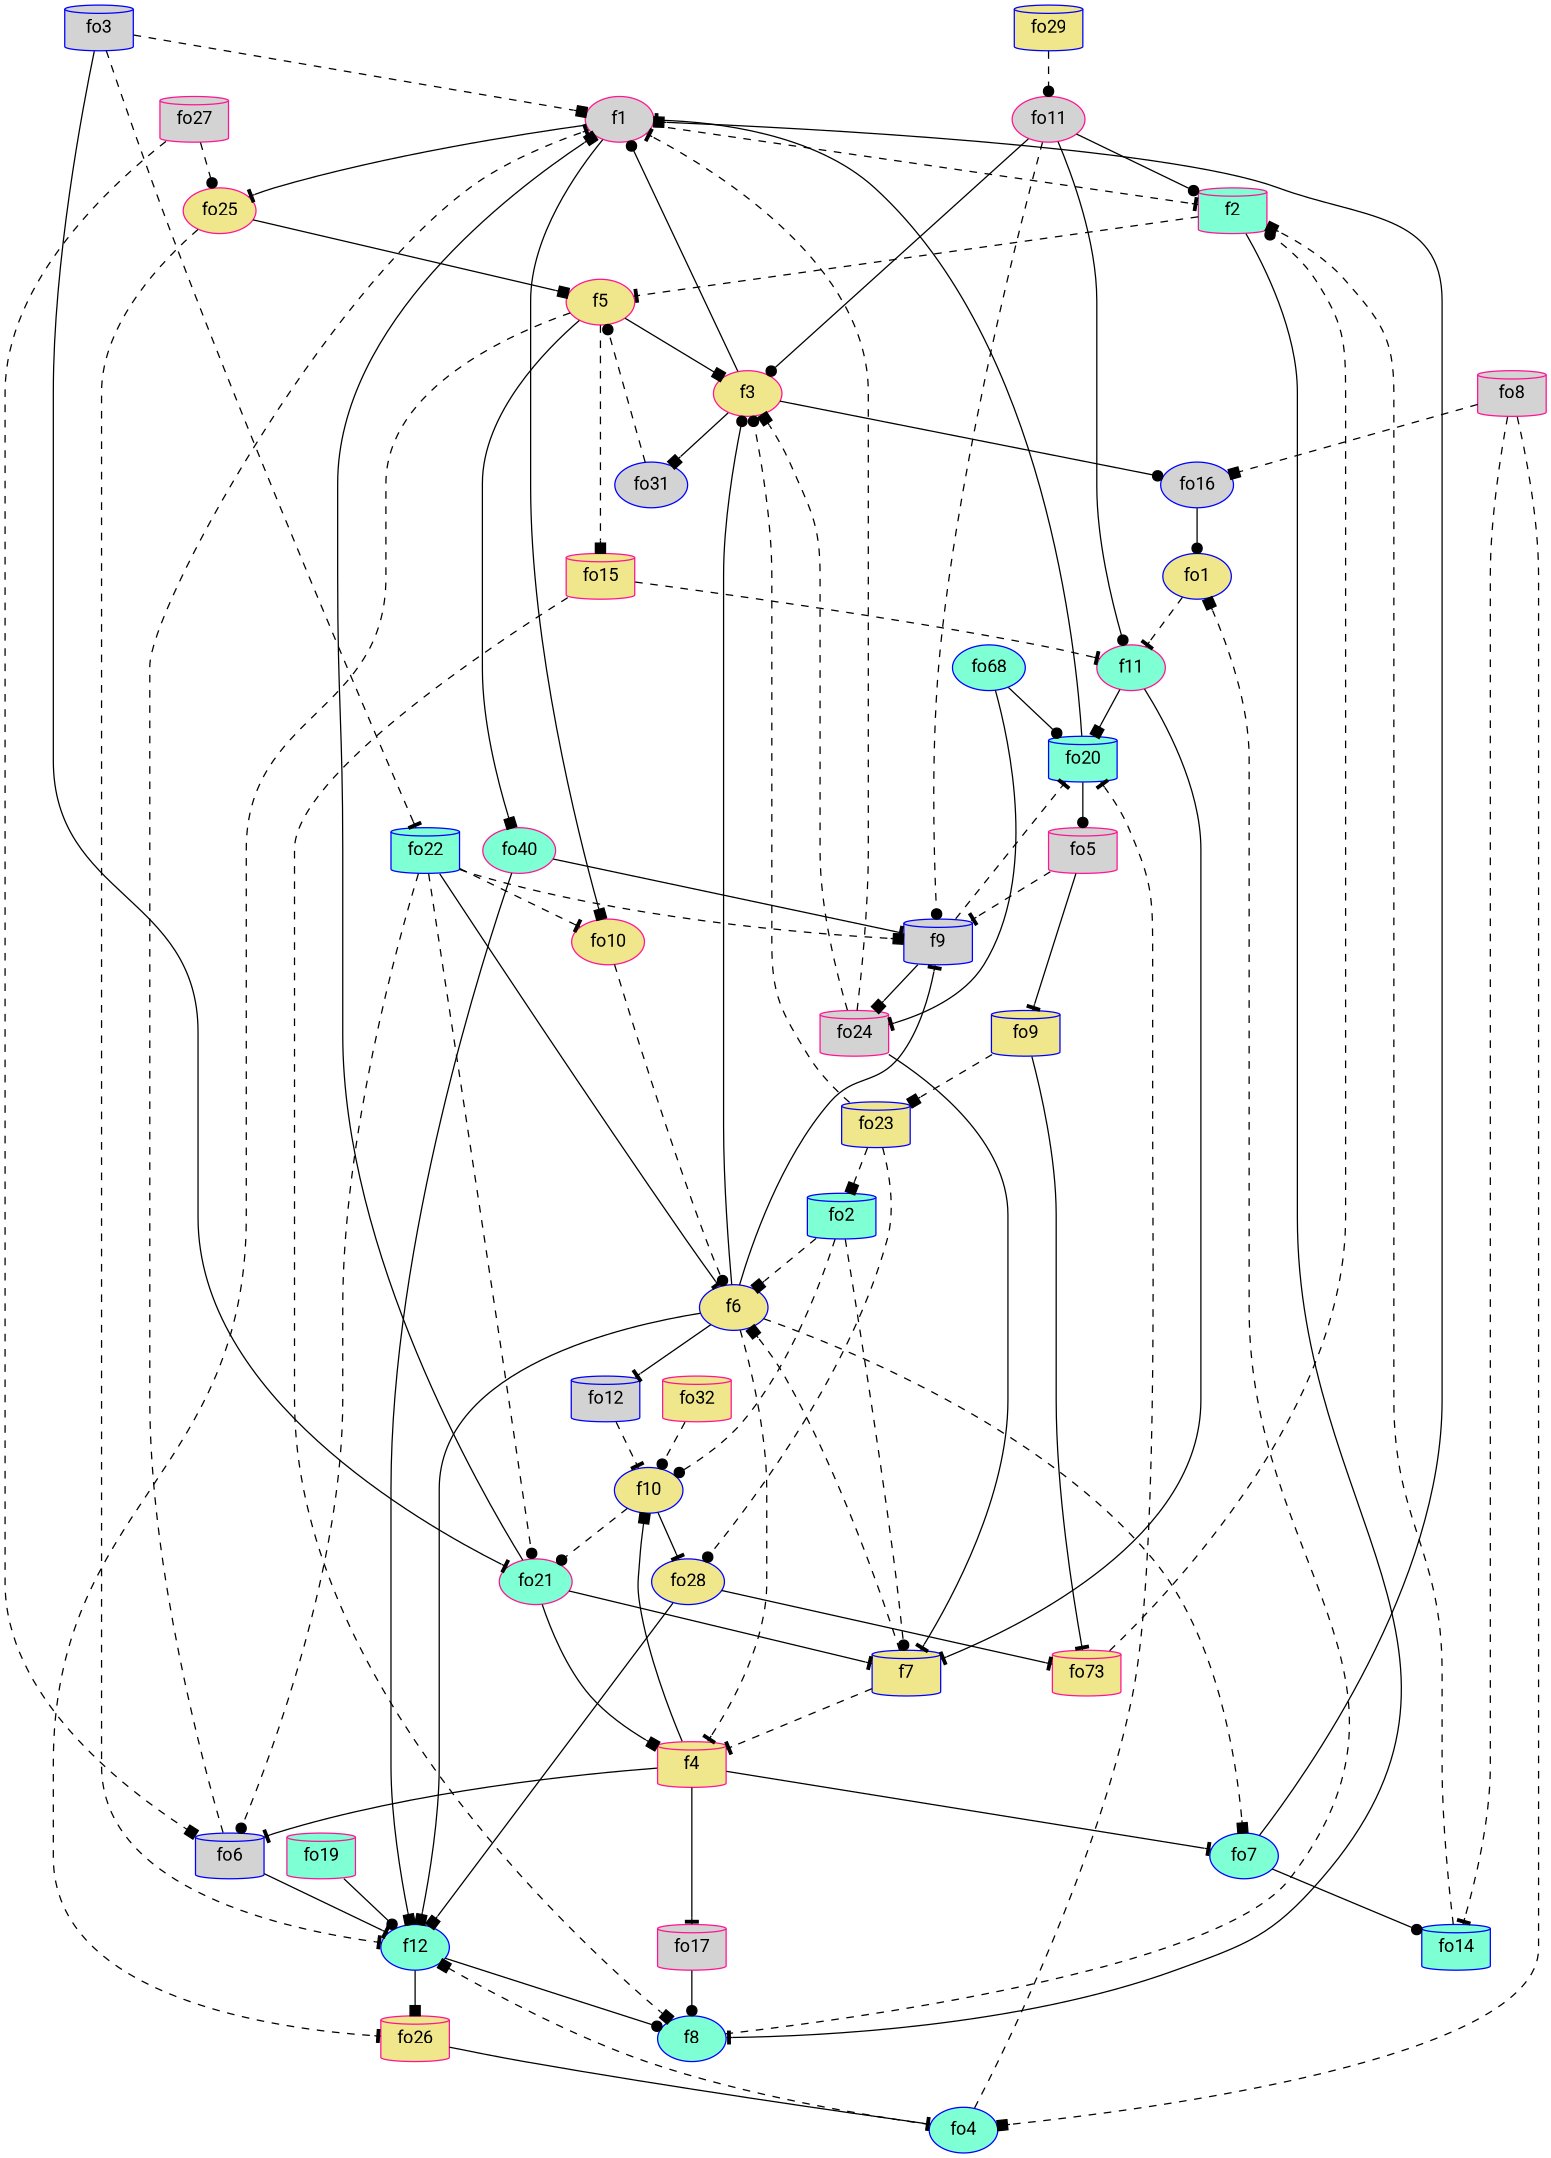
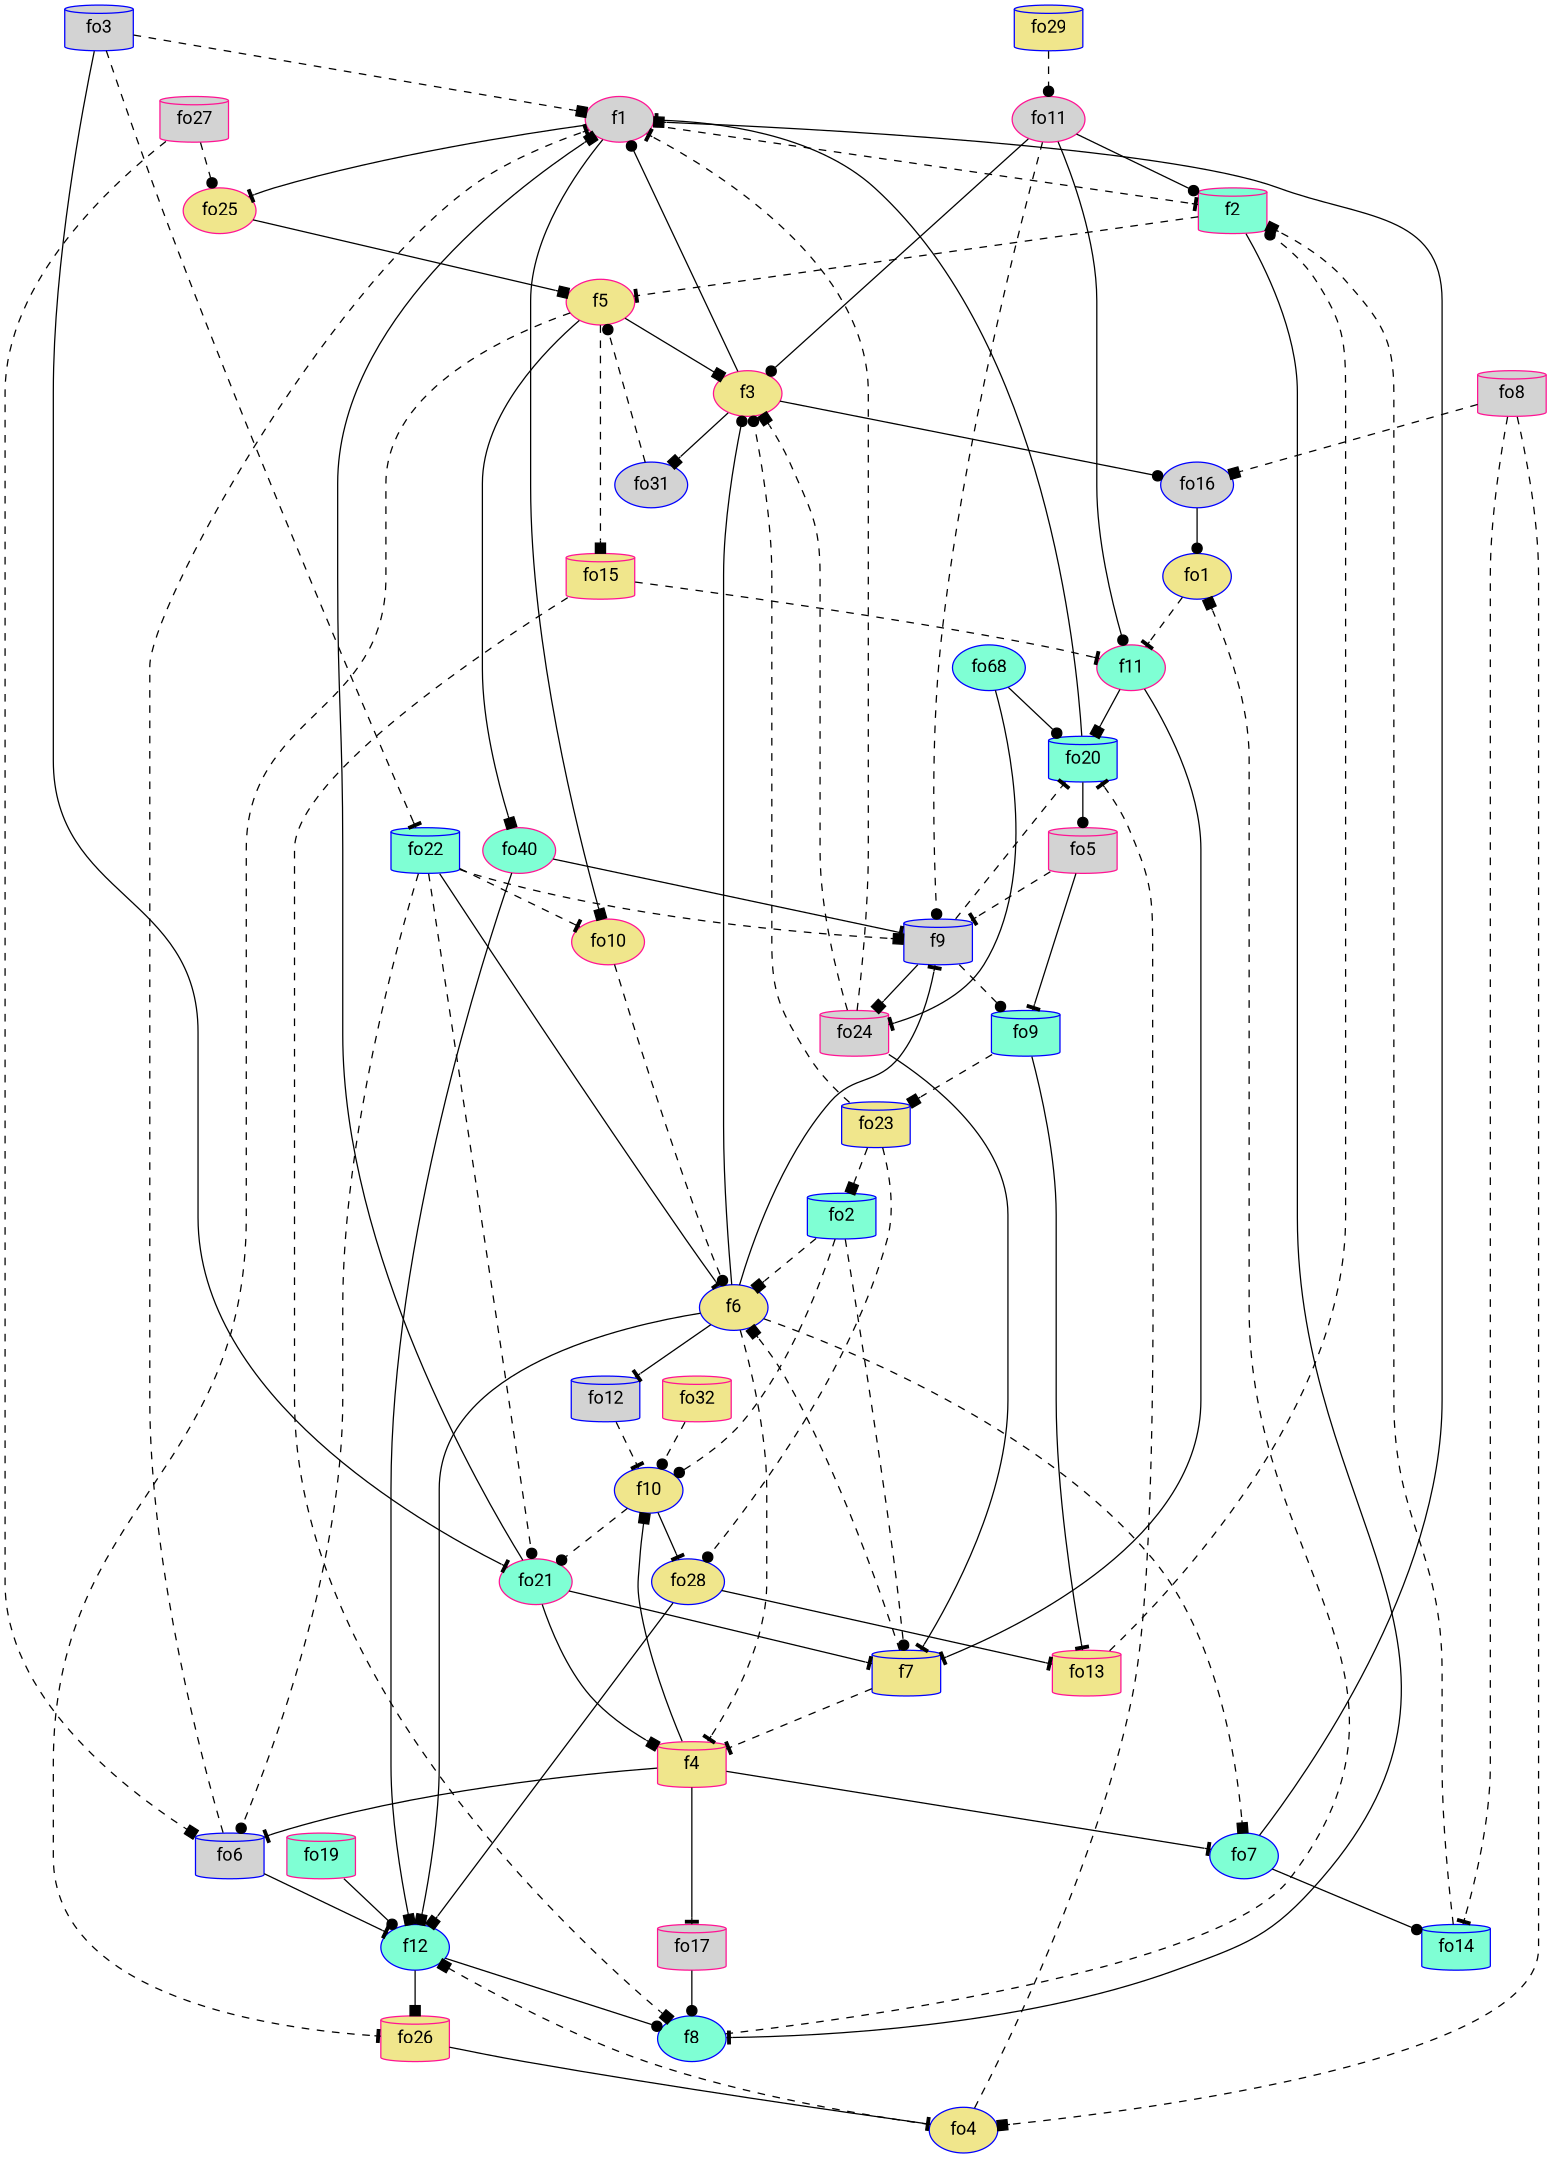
edge "f9" -> "fo9": added
node "fo9": fillcolor khaki -> aquamarine
edge "fo25" -> "f12": removed
node "fo73": label "fo73" -> "fo13"
node "fo4": fillcolor aquamarine -> khaki
